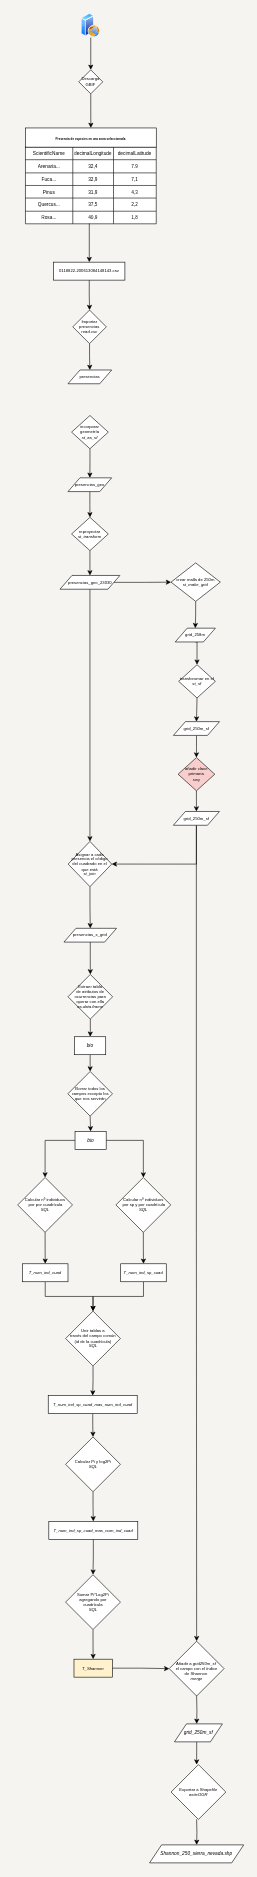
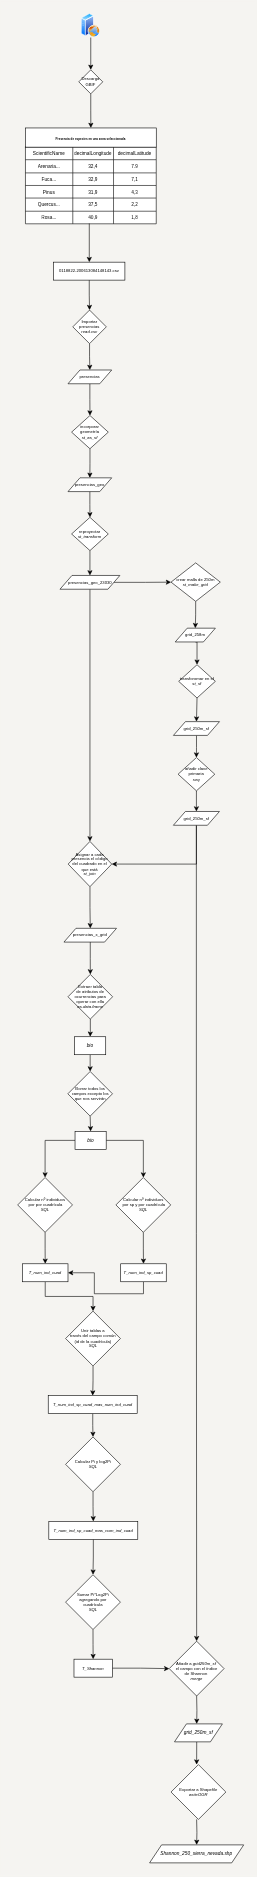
edge "presencias" -> "incorporar geometría st_as_sf": added
node "añadir clave primaria seq": fillcolor #f8cecc -> #ffffff
edge "T_num_ind_sp_cuad" -> "Unir tablas a través del campo común (id de la cuadrícula) SQL": now "T_num_ind_sp_cuad" -> "T_num_ind_cuad"
node "T_Shannon": fillcolor #fff2cc -> #ffffff
